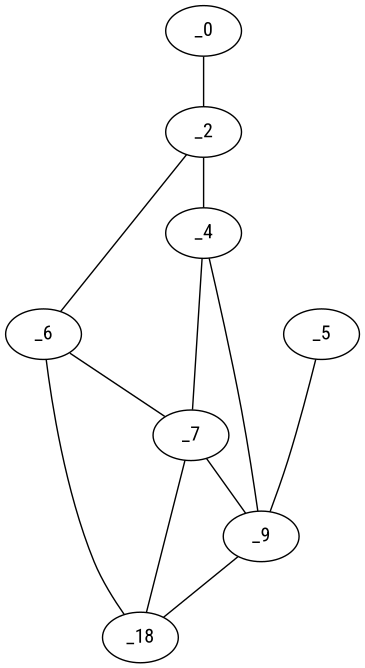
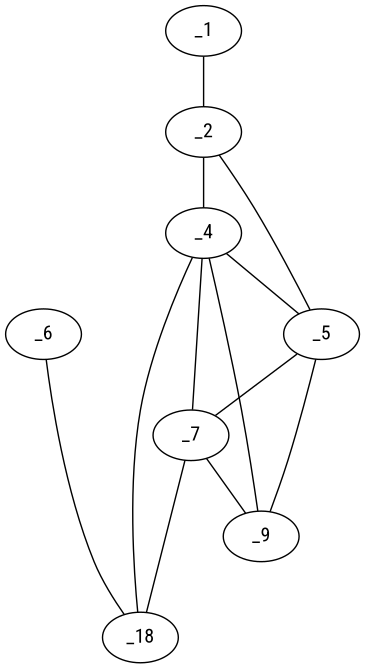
node "_0": label "_0" -> "_1"
edge "_2" -- "_6": now "_2" -- "_5"
edge "_4" -- "_5": added
edge "_6" -- "_7": now "_5" -- "_7"
edge "_9" -- "_18": now "_4" -- "_18"
